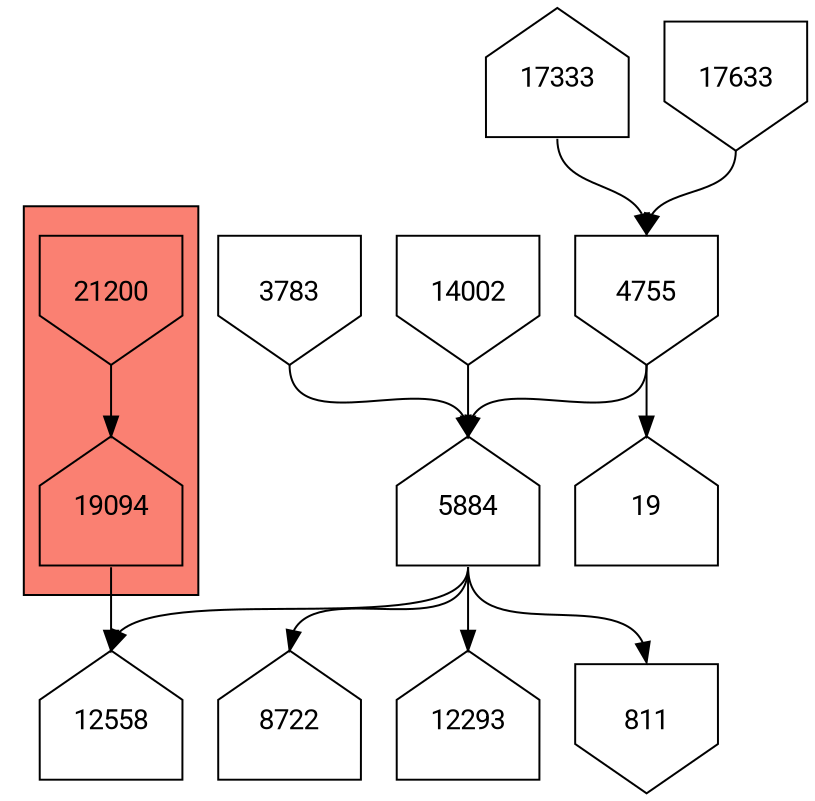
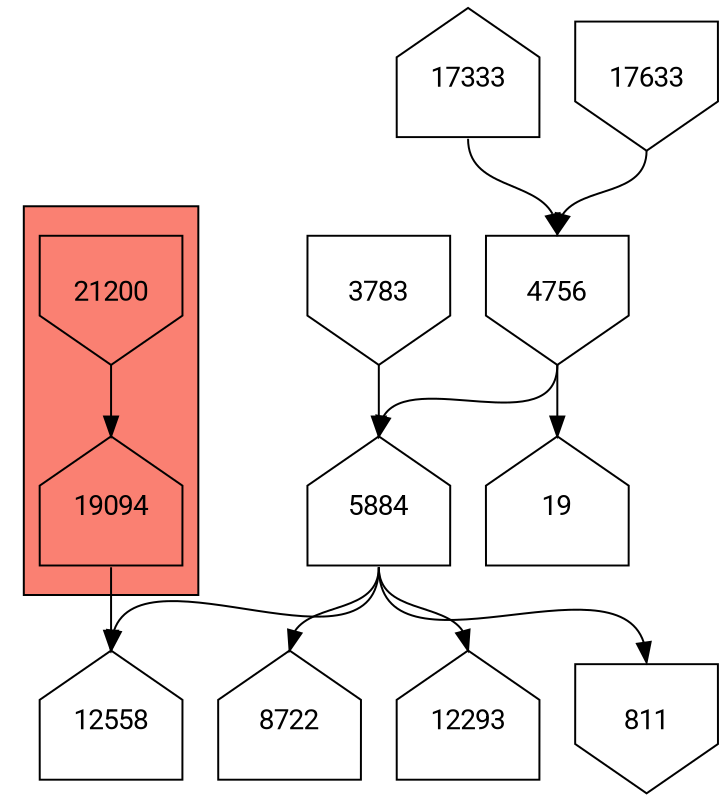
node "14002": removed
node "4755": label "4755" -> "4756"
